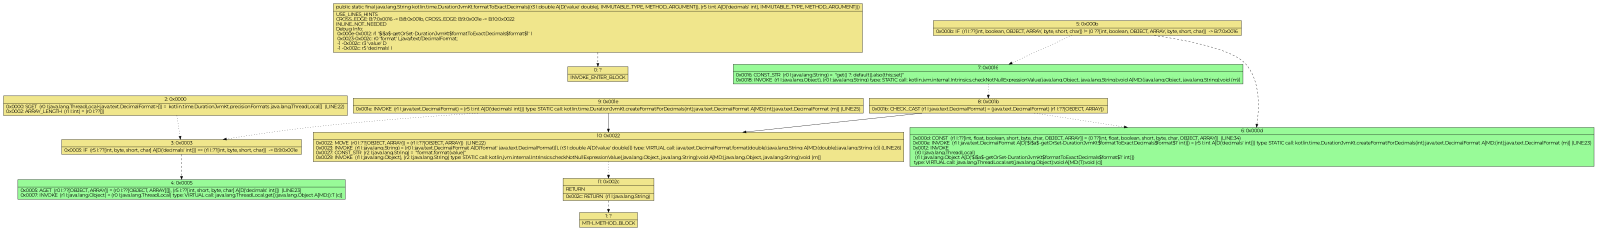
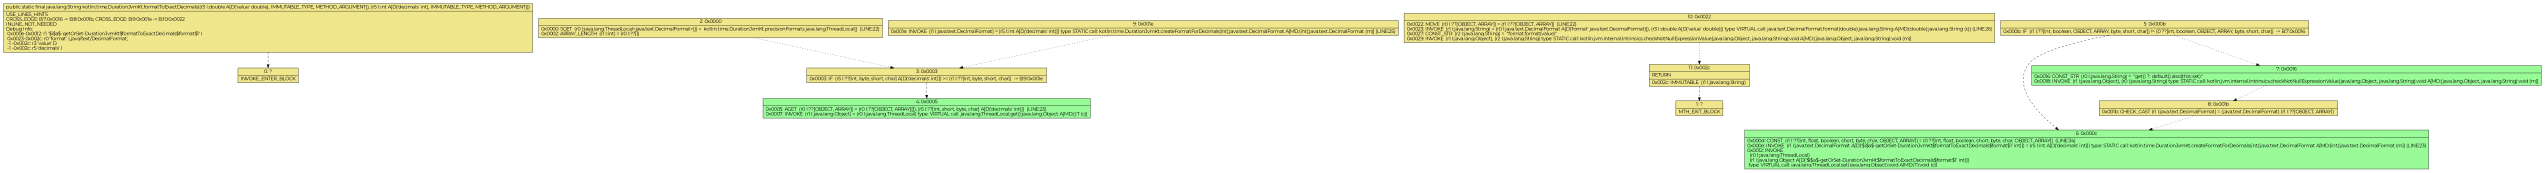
edge "9: 0x001e" -> "10: 0x0022": removed
edge "8: 0x001b" -> "10: 0x0022": removed
node "11: 0x002c": text "0x002c: RETURN  (r1 I:java.lang.String)" -> "0x002c: IMMUTABLE  (r1 I:java.lang.String)"
node "1: ?": text "MTH_METHOD_BLOCK" -> "MTH_EXIT_BLOCK"
